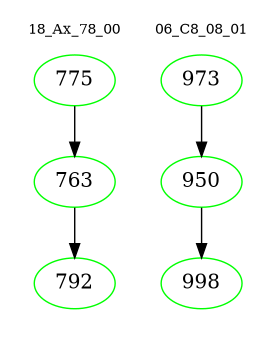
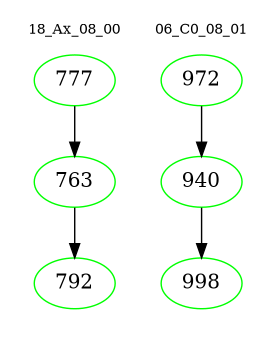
cluster "18_Ax_78_00": label "18_Ax_78_00" -> "18_Ax_08_00"
cluster "06_C8_08_01": label "06_C8_08_01" -> "06_C0_08_01"
node "775": label "775" -> "777"
node "973": label "973" -> "972"
node "950": label "950" -> "940"
